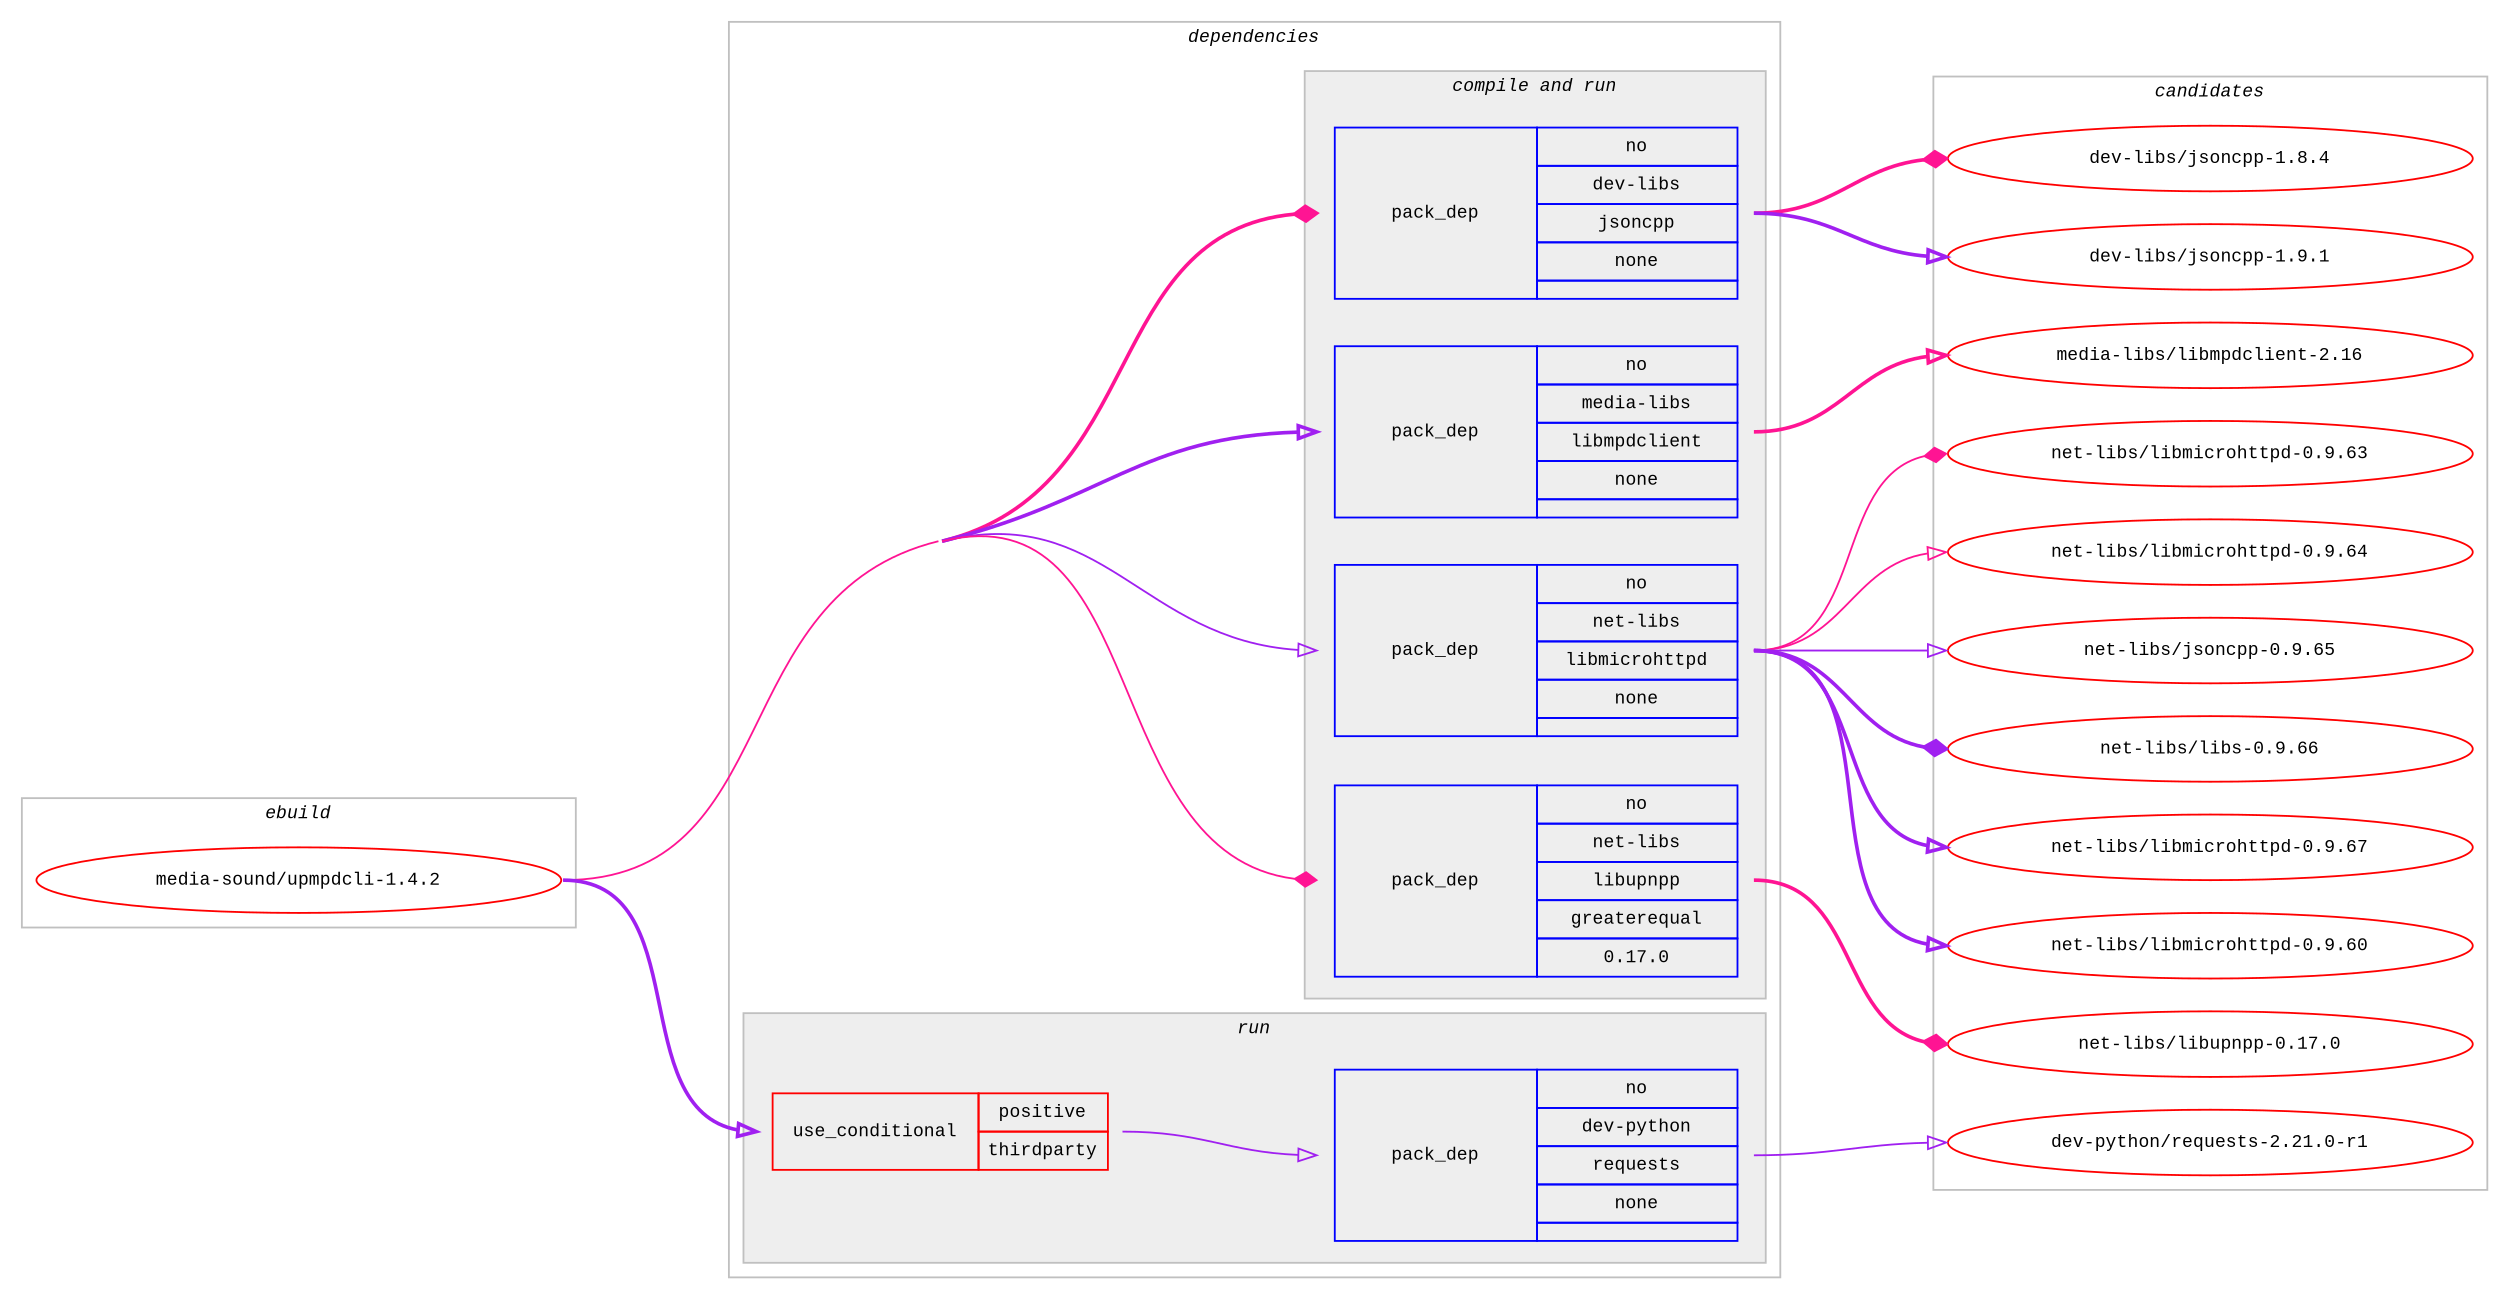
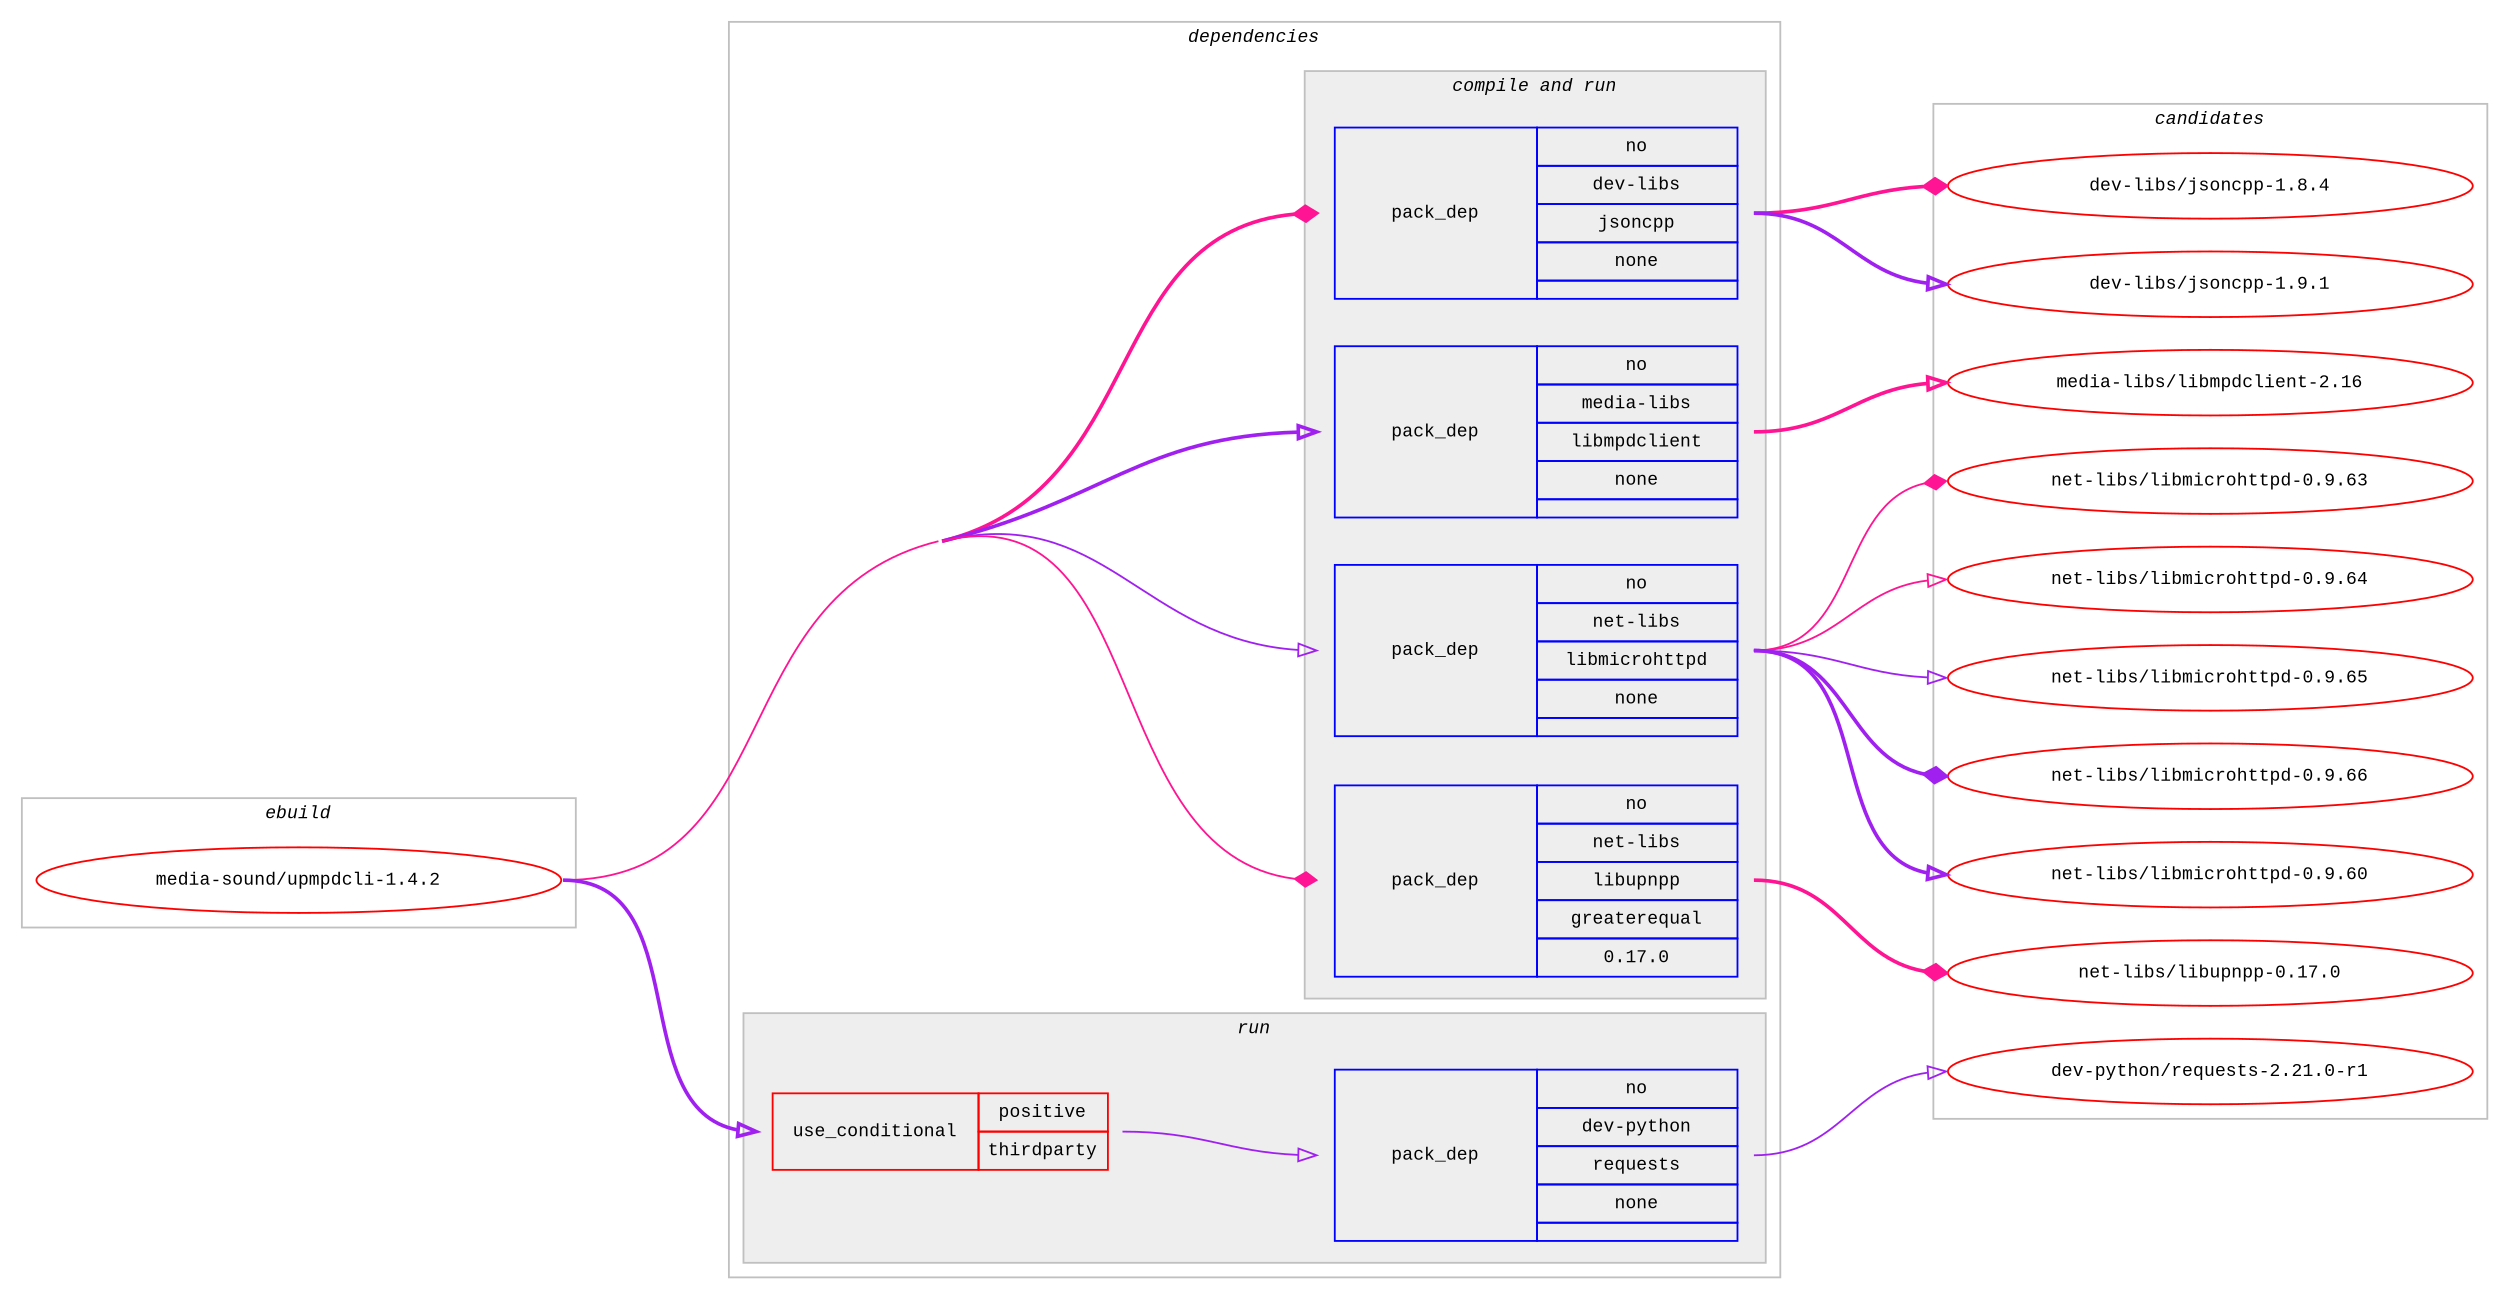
node "net-libs/jsoncpp-0.9.65": label "net-libs/jsoncpp-0.9.65" -> "net-libs/libmicrohttpd-0.9.65"
node "net-libs/libs-0.9.66": label "net-libs/libs-0.9.66" -> "net-libs/libmicrohttpd-0.9.66"
node "net-libs/libmicrohttpd-0.9.67": removed
